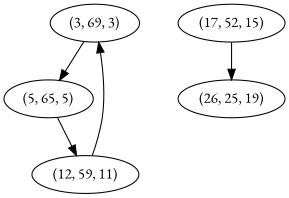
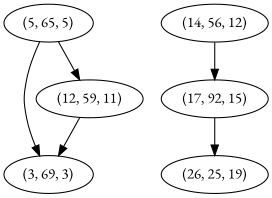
node "(14, 56, 12)": added
node "(17, 52, 15)": label "(17, 52, 15)" -> "(17, 92, 15)"
edge "(3, 69, 3)" -> "(5, 65, 5)": reversed
